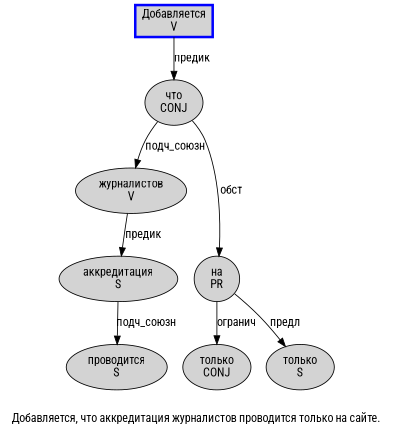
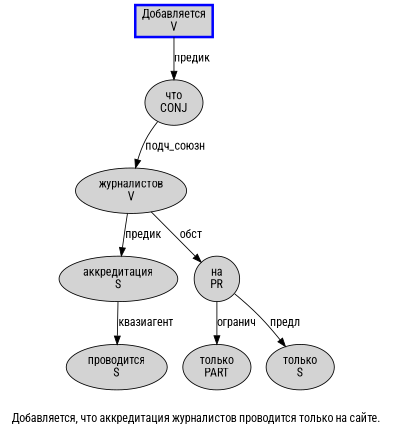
edge "что CONJ" -> "на PR": now "журналистов V" -> "на PR"
edge "аккредитация S" -> "проводится S": label "подч_союзн" -> "квазиагент"
node "только CONJ": label "только CONJ" -> "только PART"
